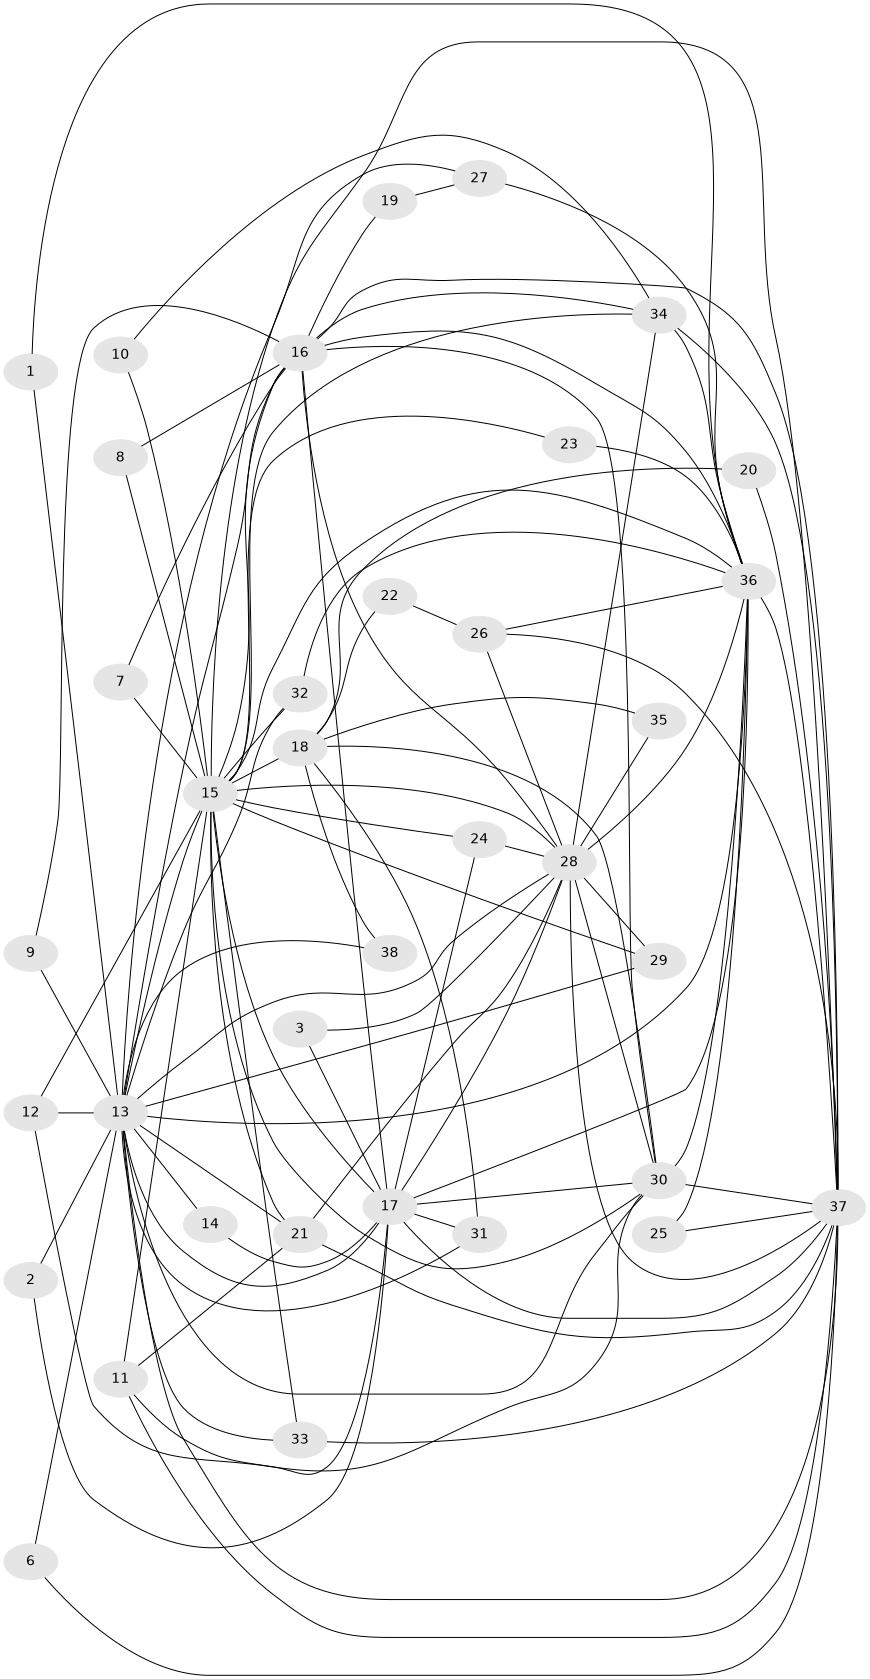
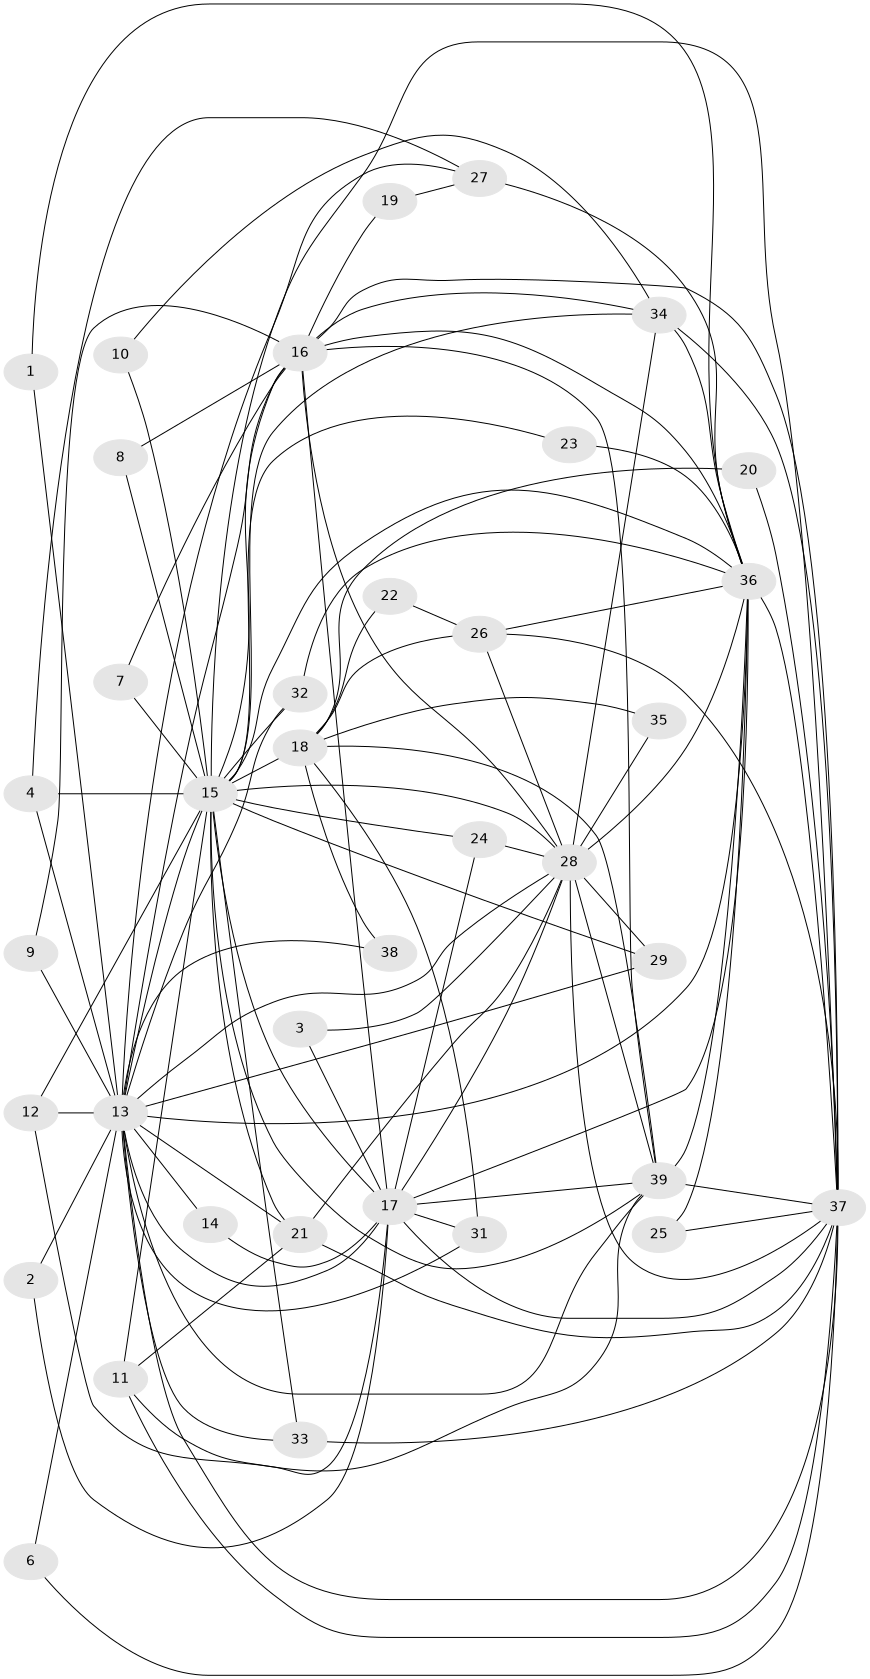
edge "26" -- "18": added
node "4": added
node "30": label "30" -> "39"
